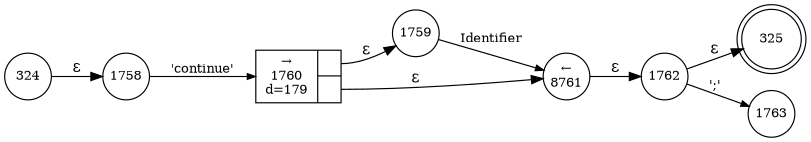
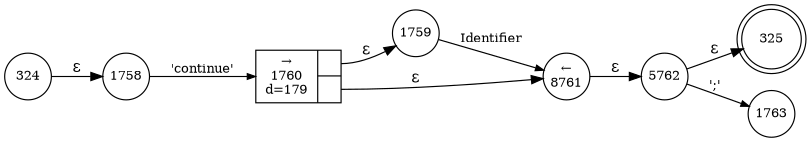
node "1762": label "1762" -> "5762"
